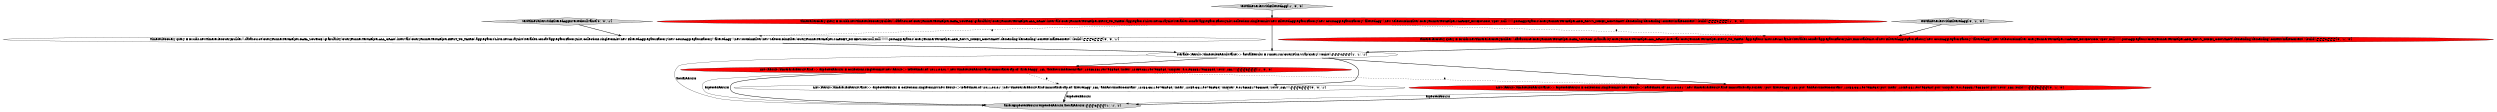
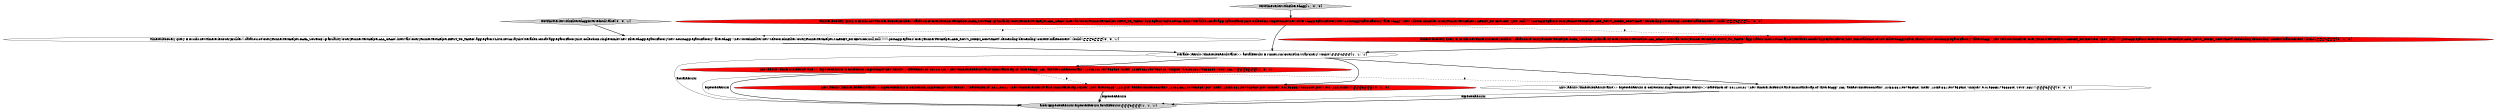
node "testTimeSeriesWithFilteredAgg['0', '1', '0']": removed
